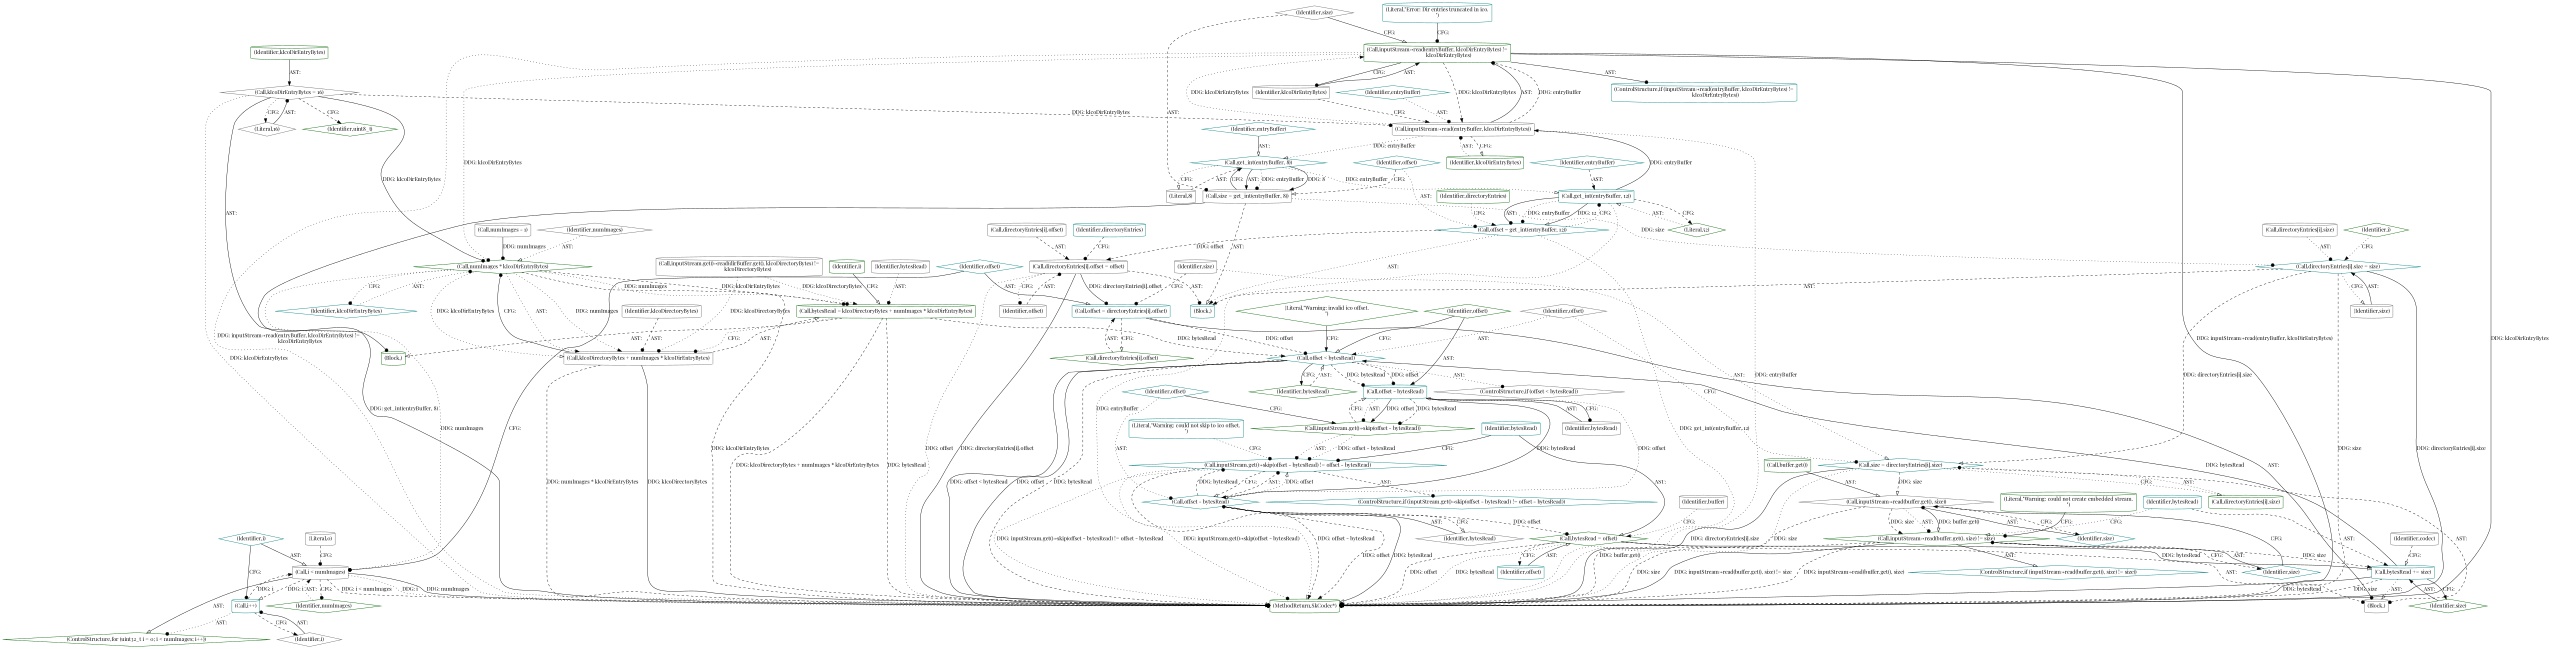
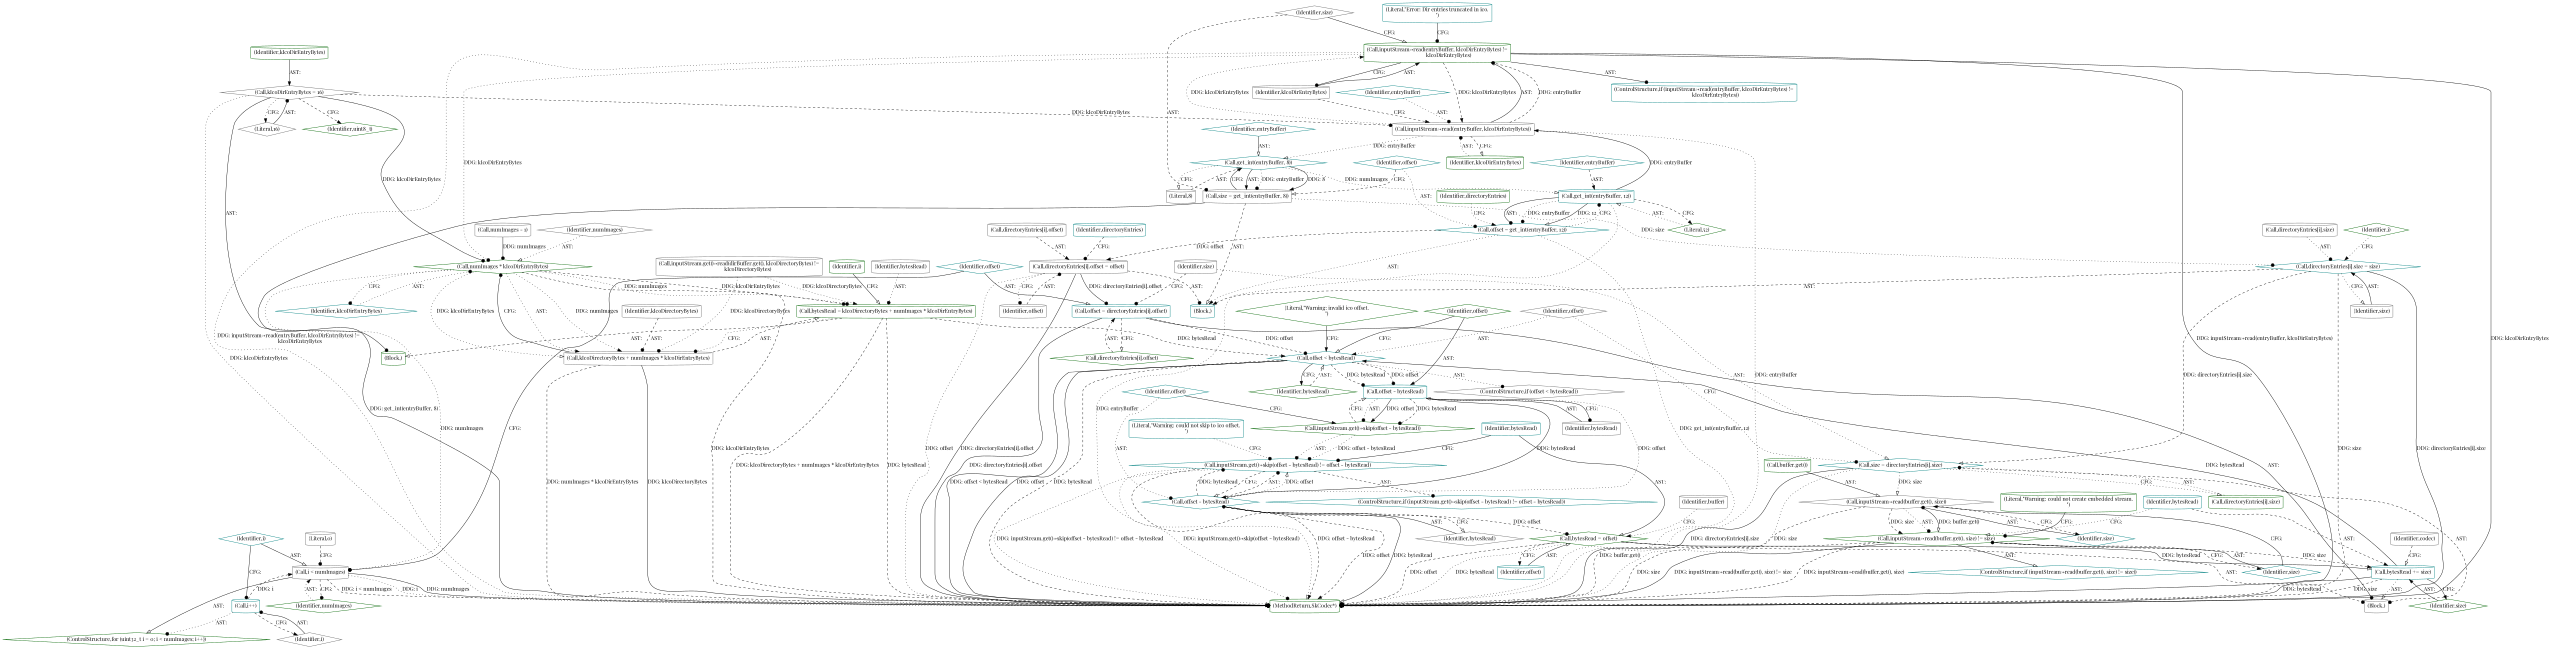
edge "(Call,get_int(entryBuffer, 8))" -> "(Call,get_int(entryBuffer, 12))": label "DDG: entryBuffer" -> "DDG: numImages"
edge "(Call,size = directoryEntries[i].size)" -> "(Call,inputStream->read(buffer.get(), size))": style dashed -> dotted
edge "(Call,offset = directoryEntries[i].offset)" -> "(MethodReturn,SkCodec*)": added, label "DDG: directoryEntries[i].offset"
edge "(Call,i < numImages)" -> "(Call,i++)": removed, label "DDG: i"
